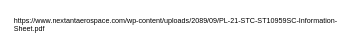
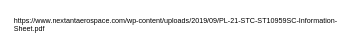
node "https://www.nextantaerospace.com/wp-content/uploads/2089/09/PL-21-STC-ST10959SC-Information-Sheet.pdf": label "https://www.nextantaerospace.com/wp-content/uploads/2089/09/PL-21-STC-ST10959SC-Information-Sheet.pdf" -> "https://www.nextantaerospace.com/wp-content/uploads/2019/09/PL-21-STC-ST10959SC-Information-Sheet.pdf"
